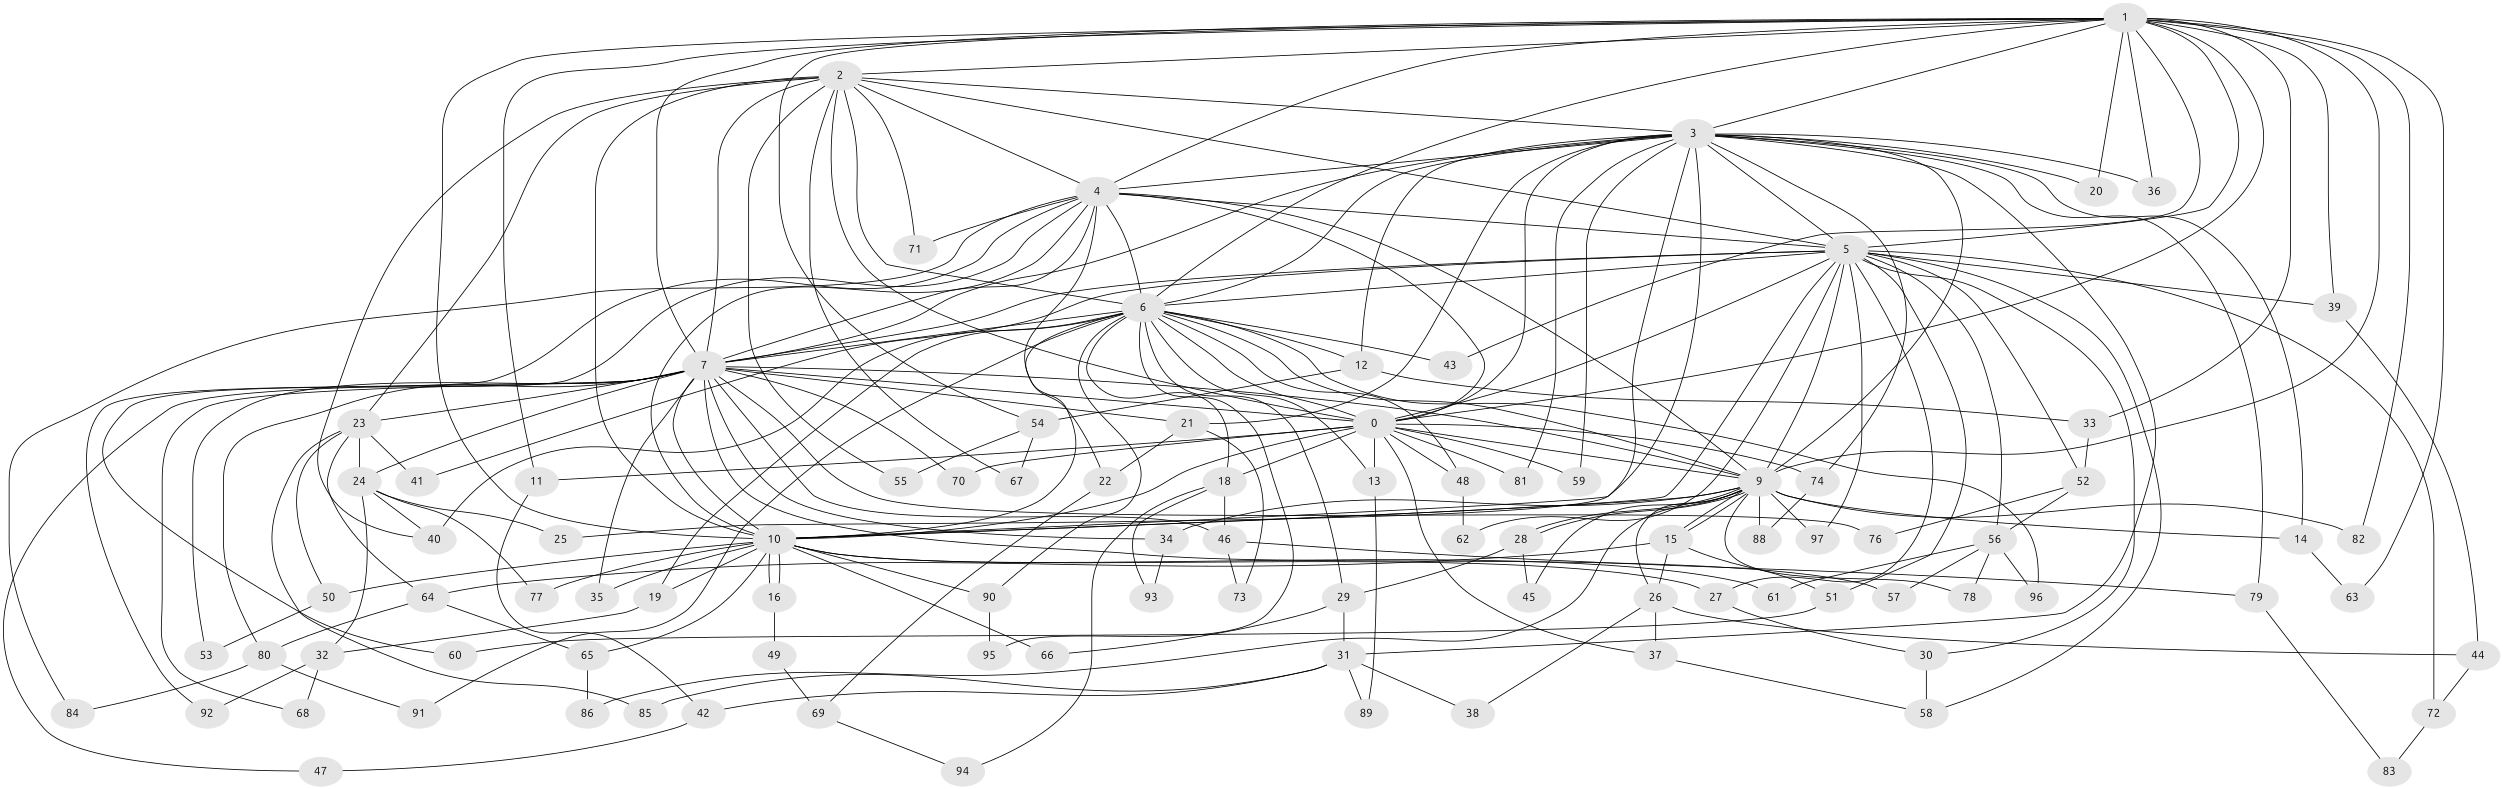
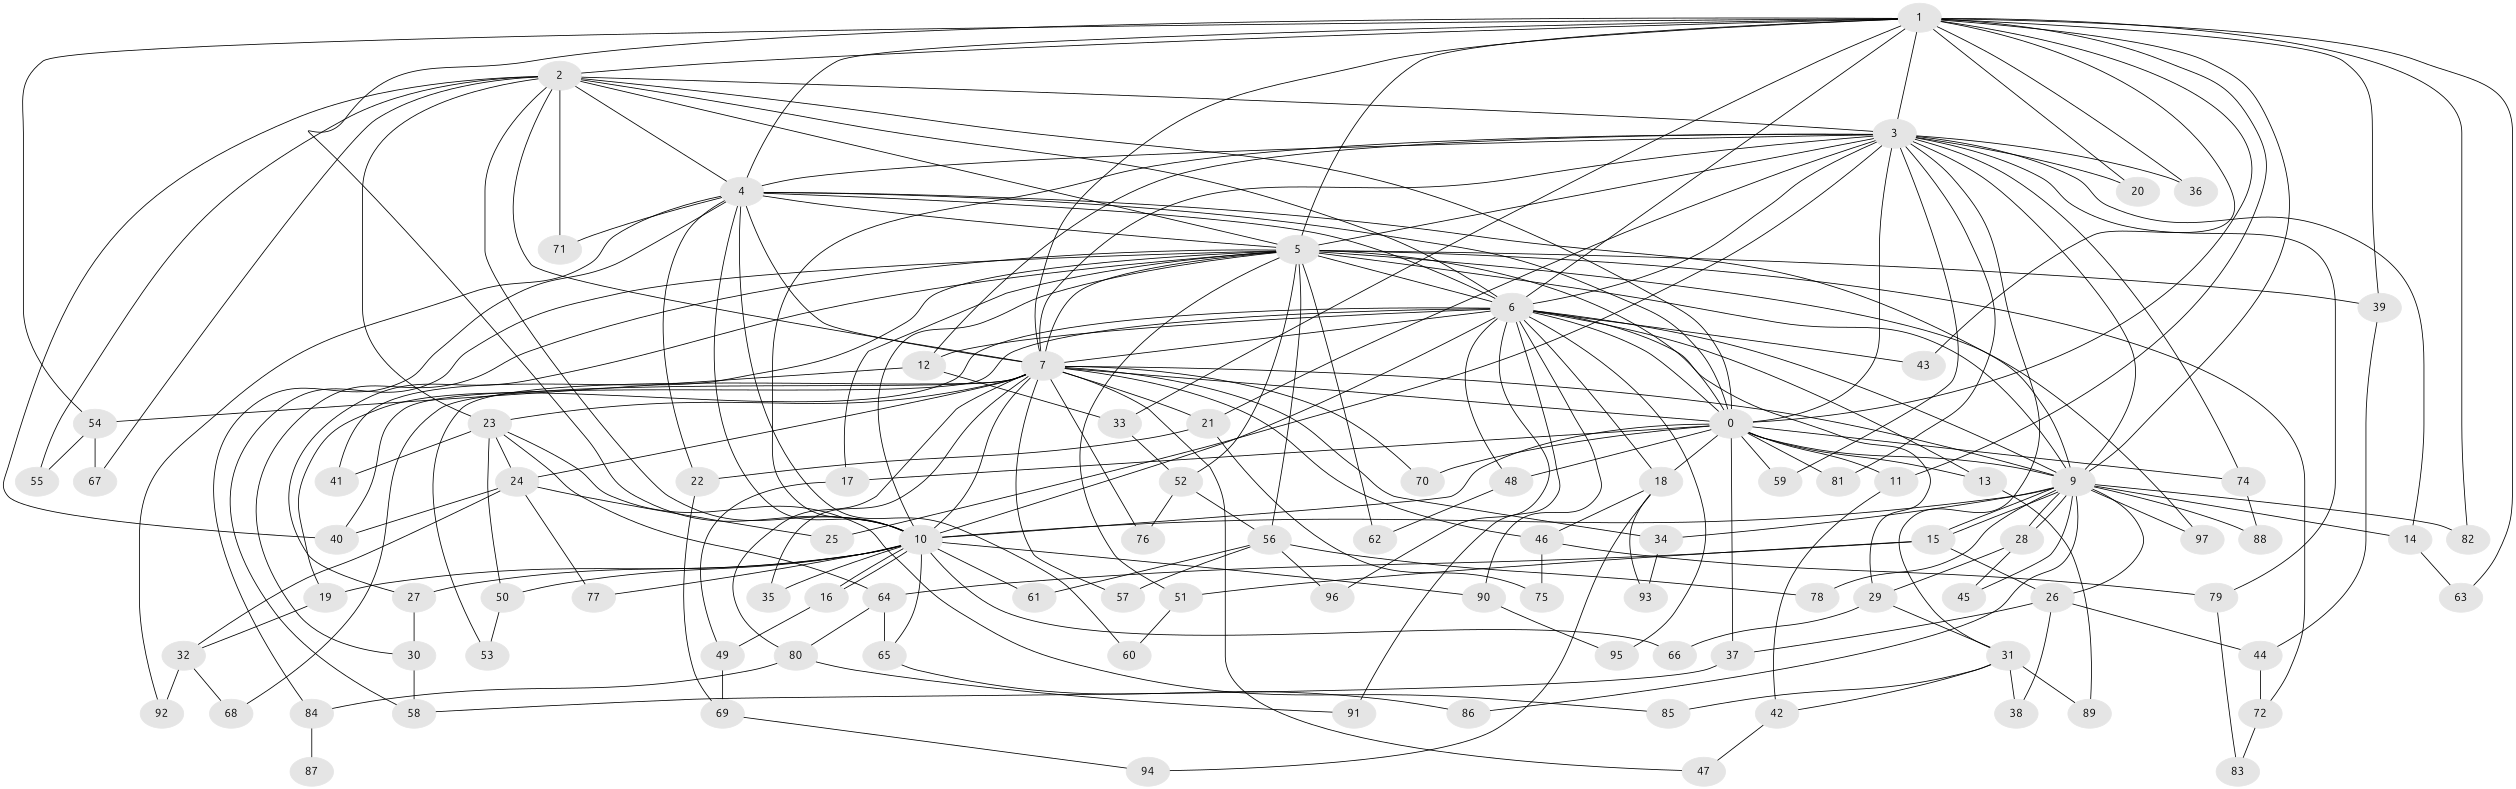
node "17": added
node "73": label "73" -> "75"
node "87": added
